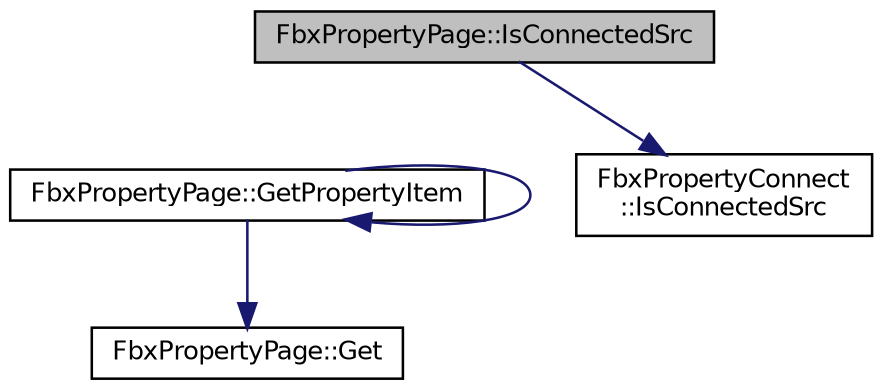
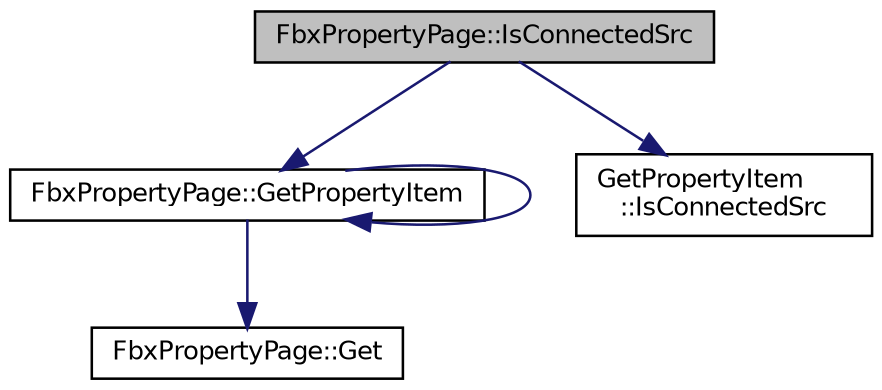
edge "FbxPropertyPage::IsConnectedSrc" -> "FbxPropertyPage::GetPropertyItem": added
node "FbxPropertyConnect ::IsConnectedSrc": label "FbxPropertyConnect ::IsConnectedSrc" -> "GetPropertyItem ::IsConnectedSrc"
